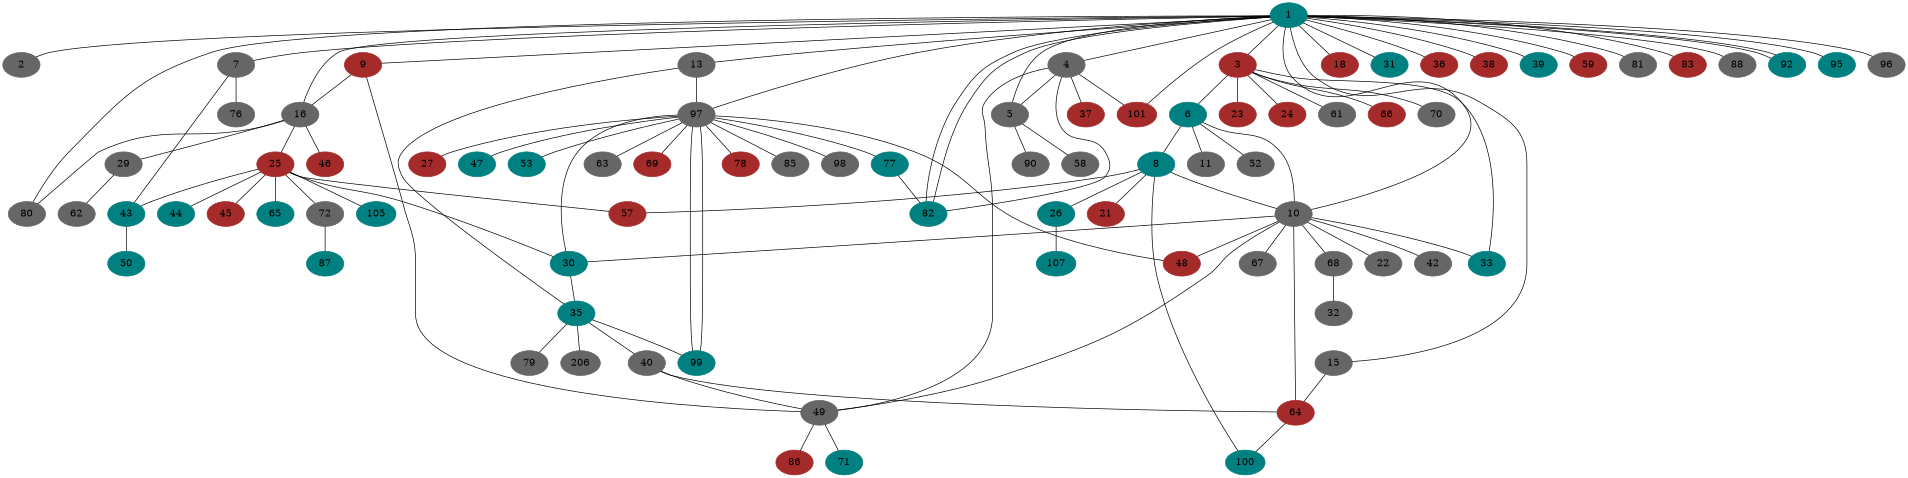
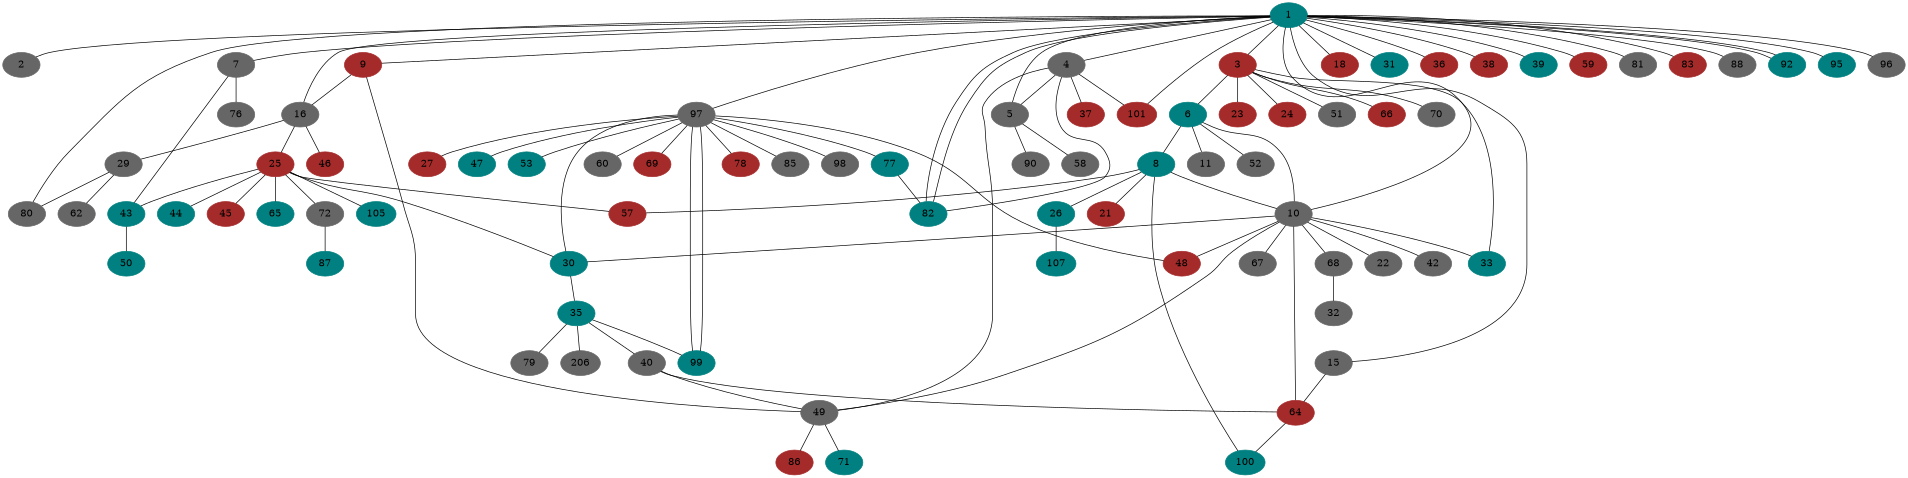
node "13": removed
node "61": label "61" -> "51"
edge "16" -- "80": now "29" -- "80"
node "63": label "63" -> "60"
